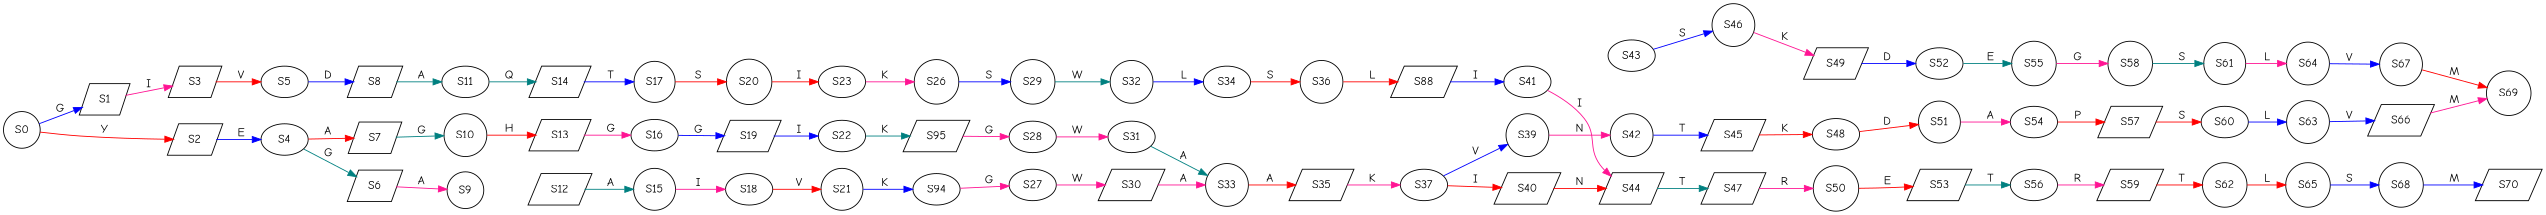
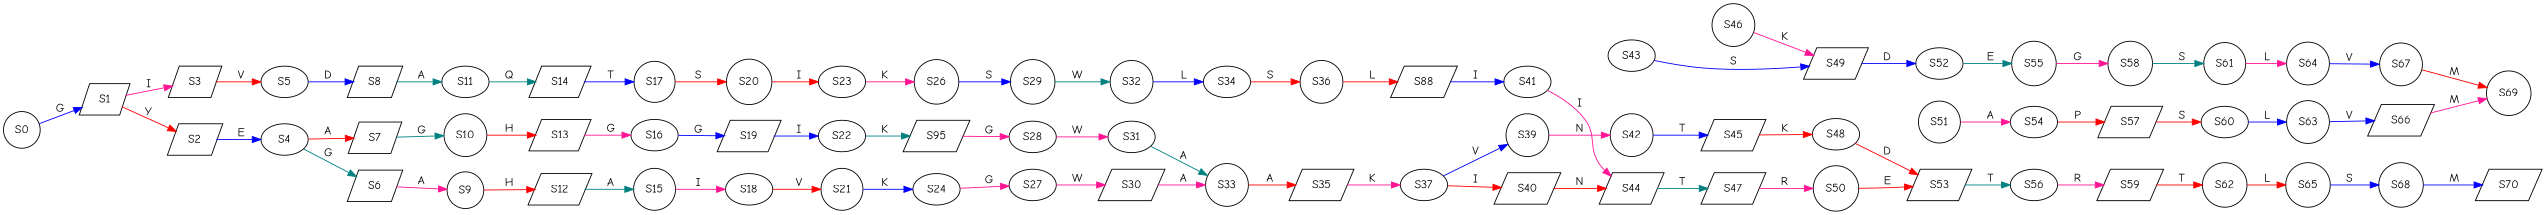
edge "S43" -> "S46": now "S43" -> "S49"
edge "S48" -> "S51": now "S48" -> "S53"
edge "S0" -> "S2": now "S1" -> "S2"
node "S94": label "S94" -> "S24"
edge "S9" -> "S12": added, label "H"
